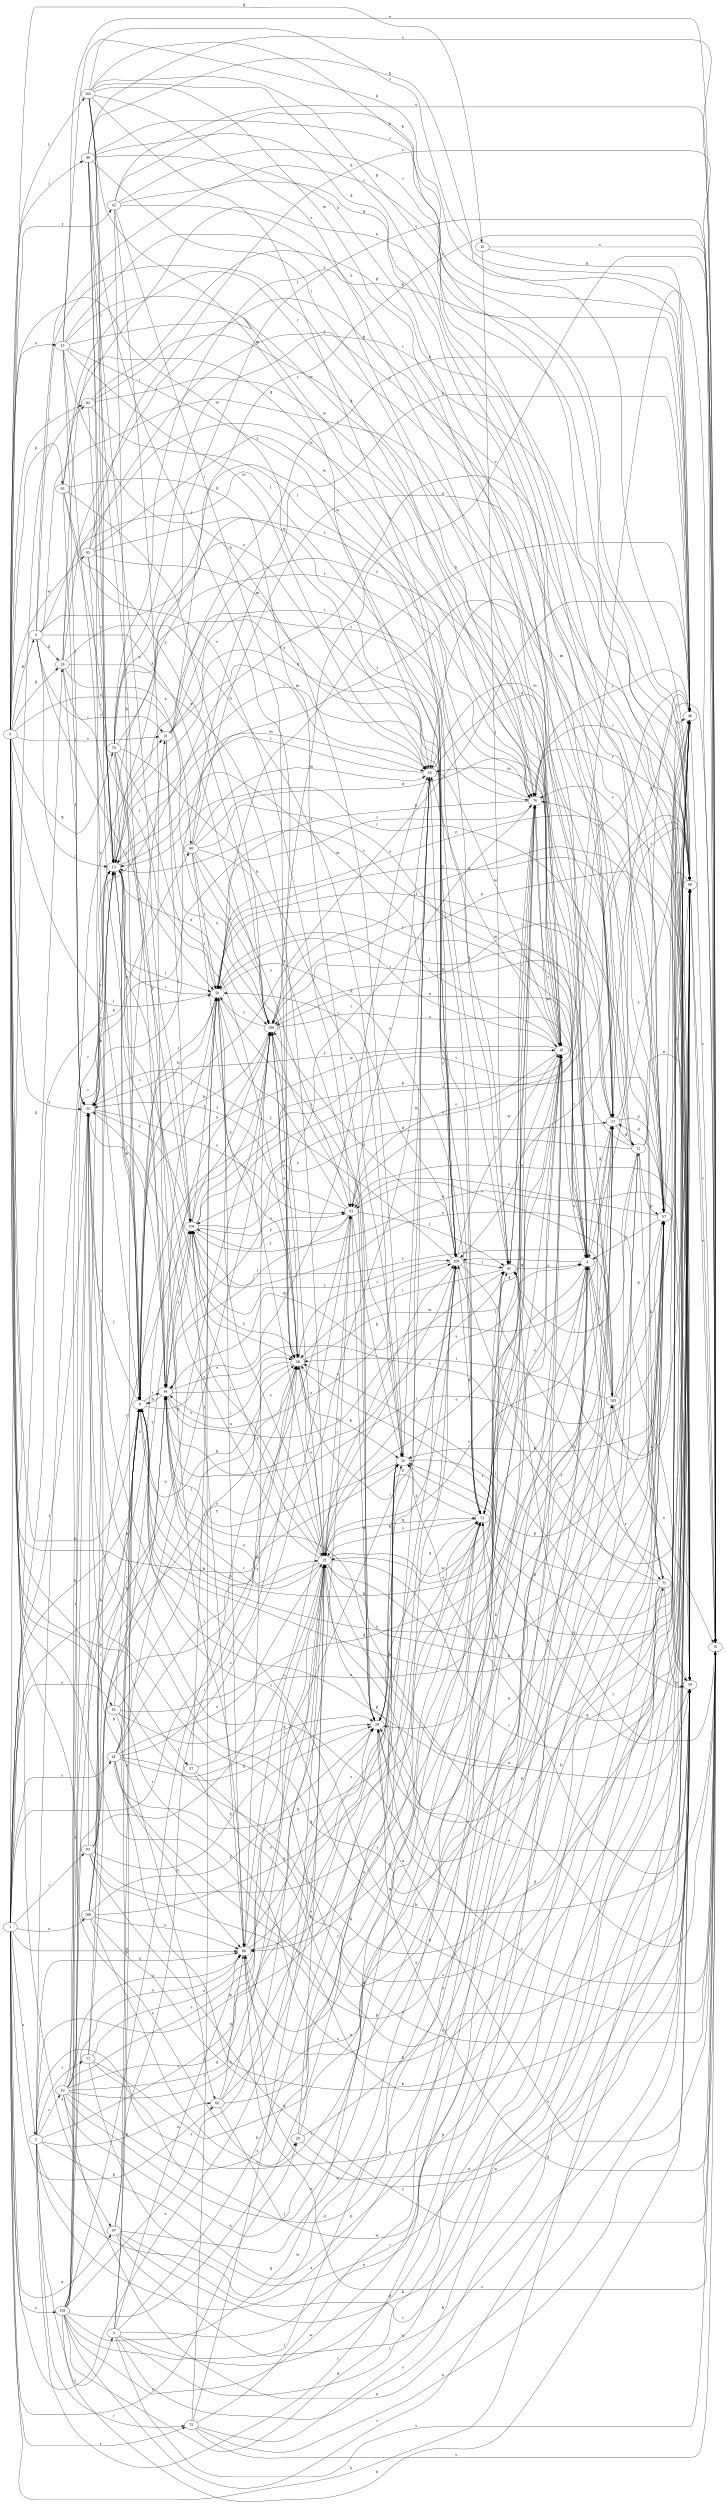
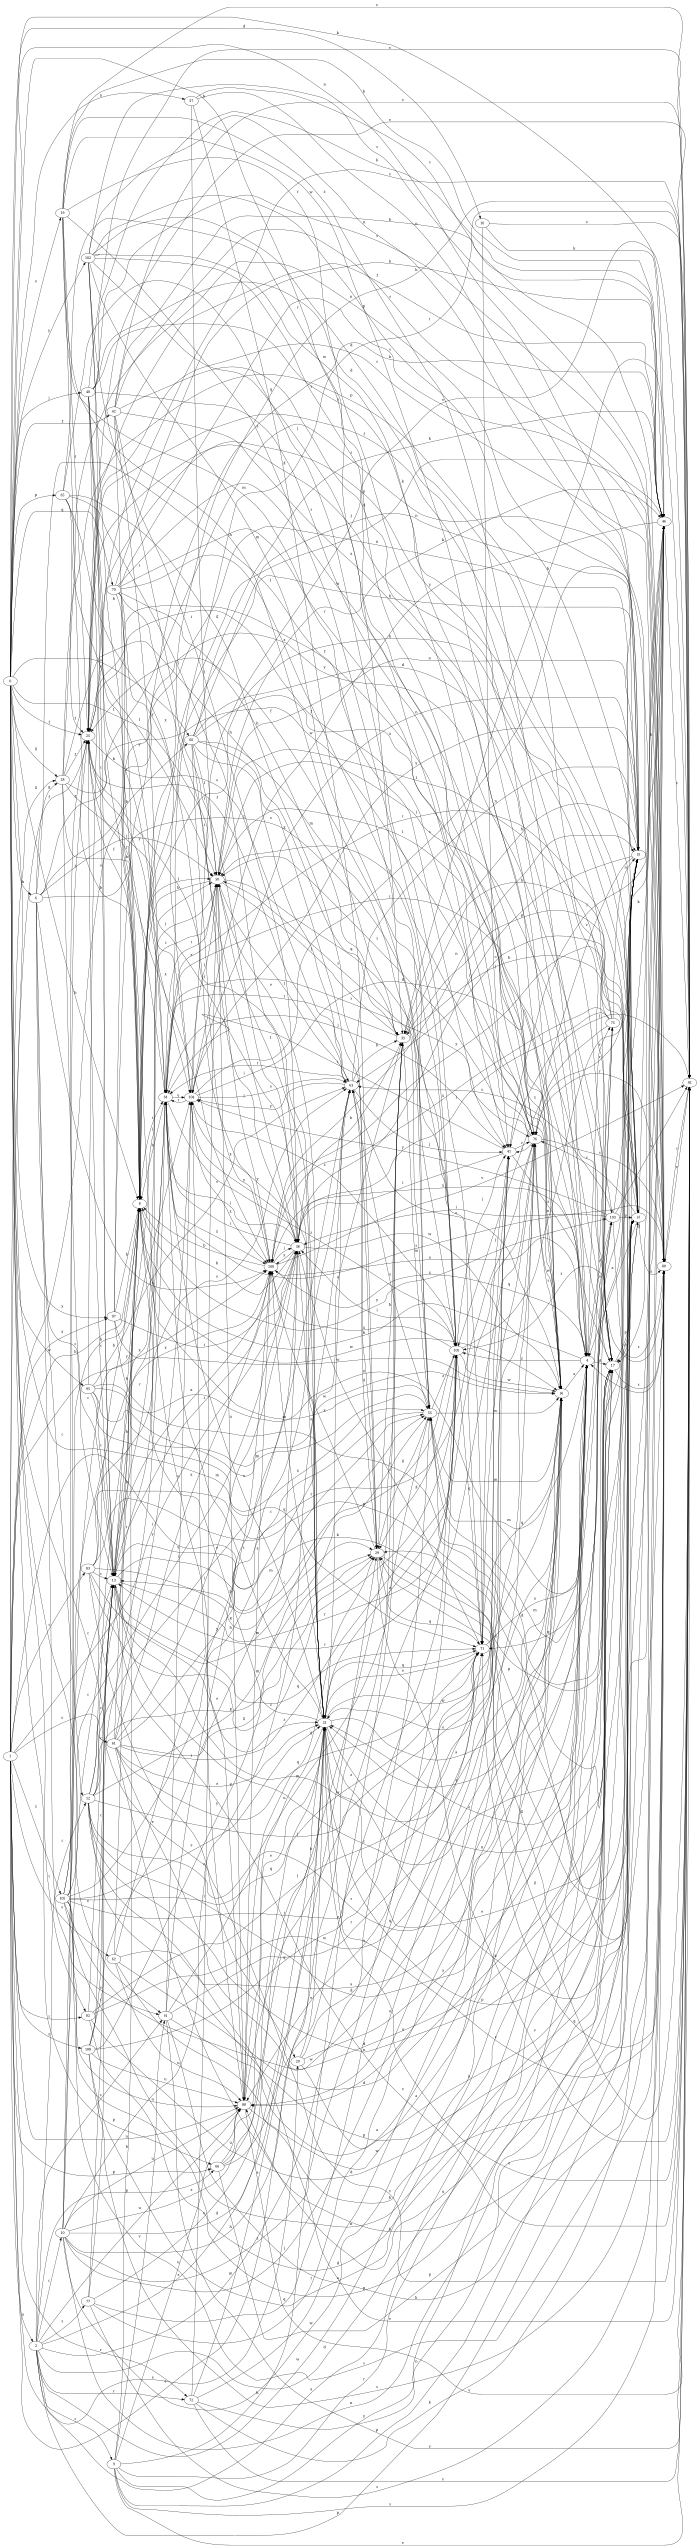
edge "17" -> "12": reversed
